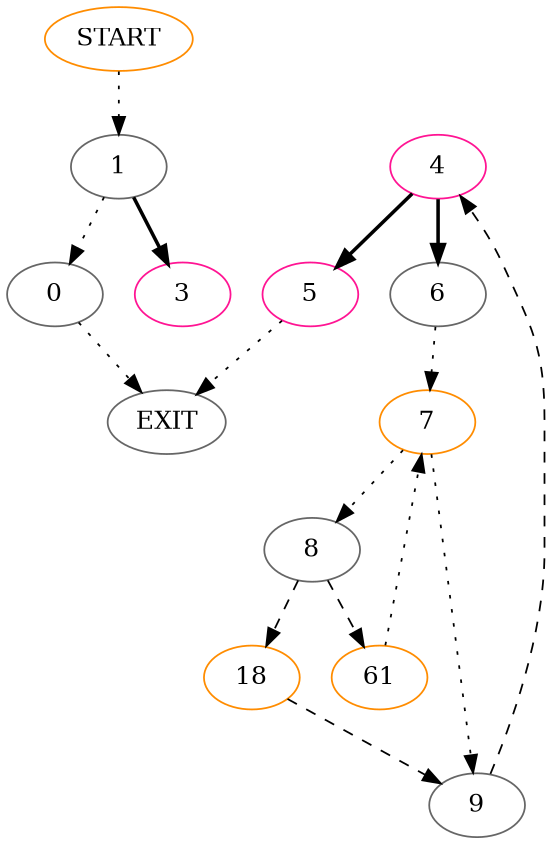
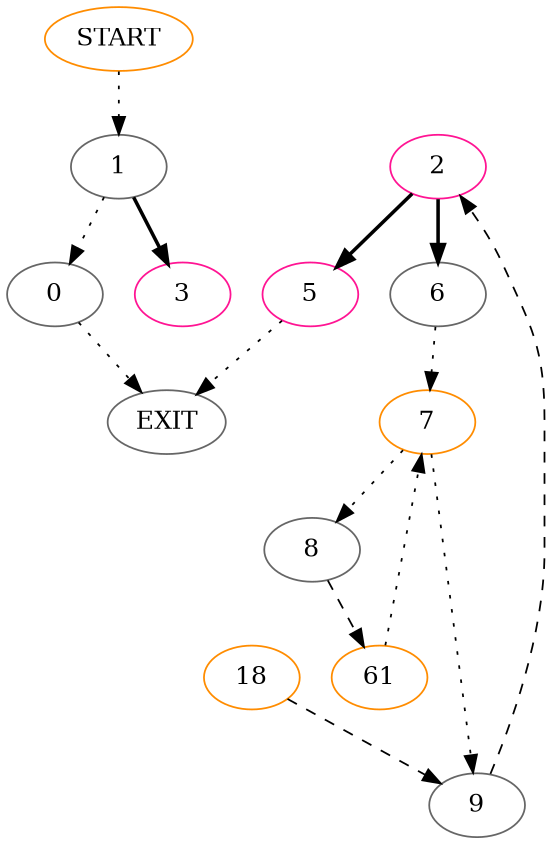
node "4": label "4" -> "2"
edge "8" -> "18": removed
